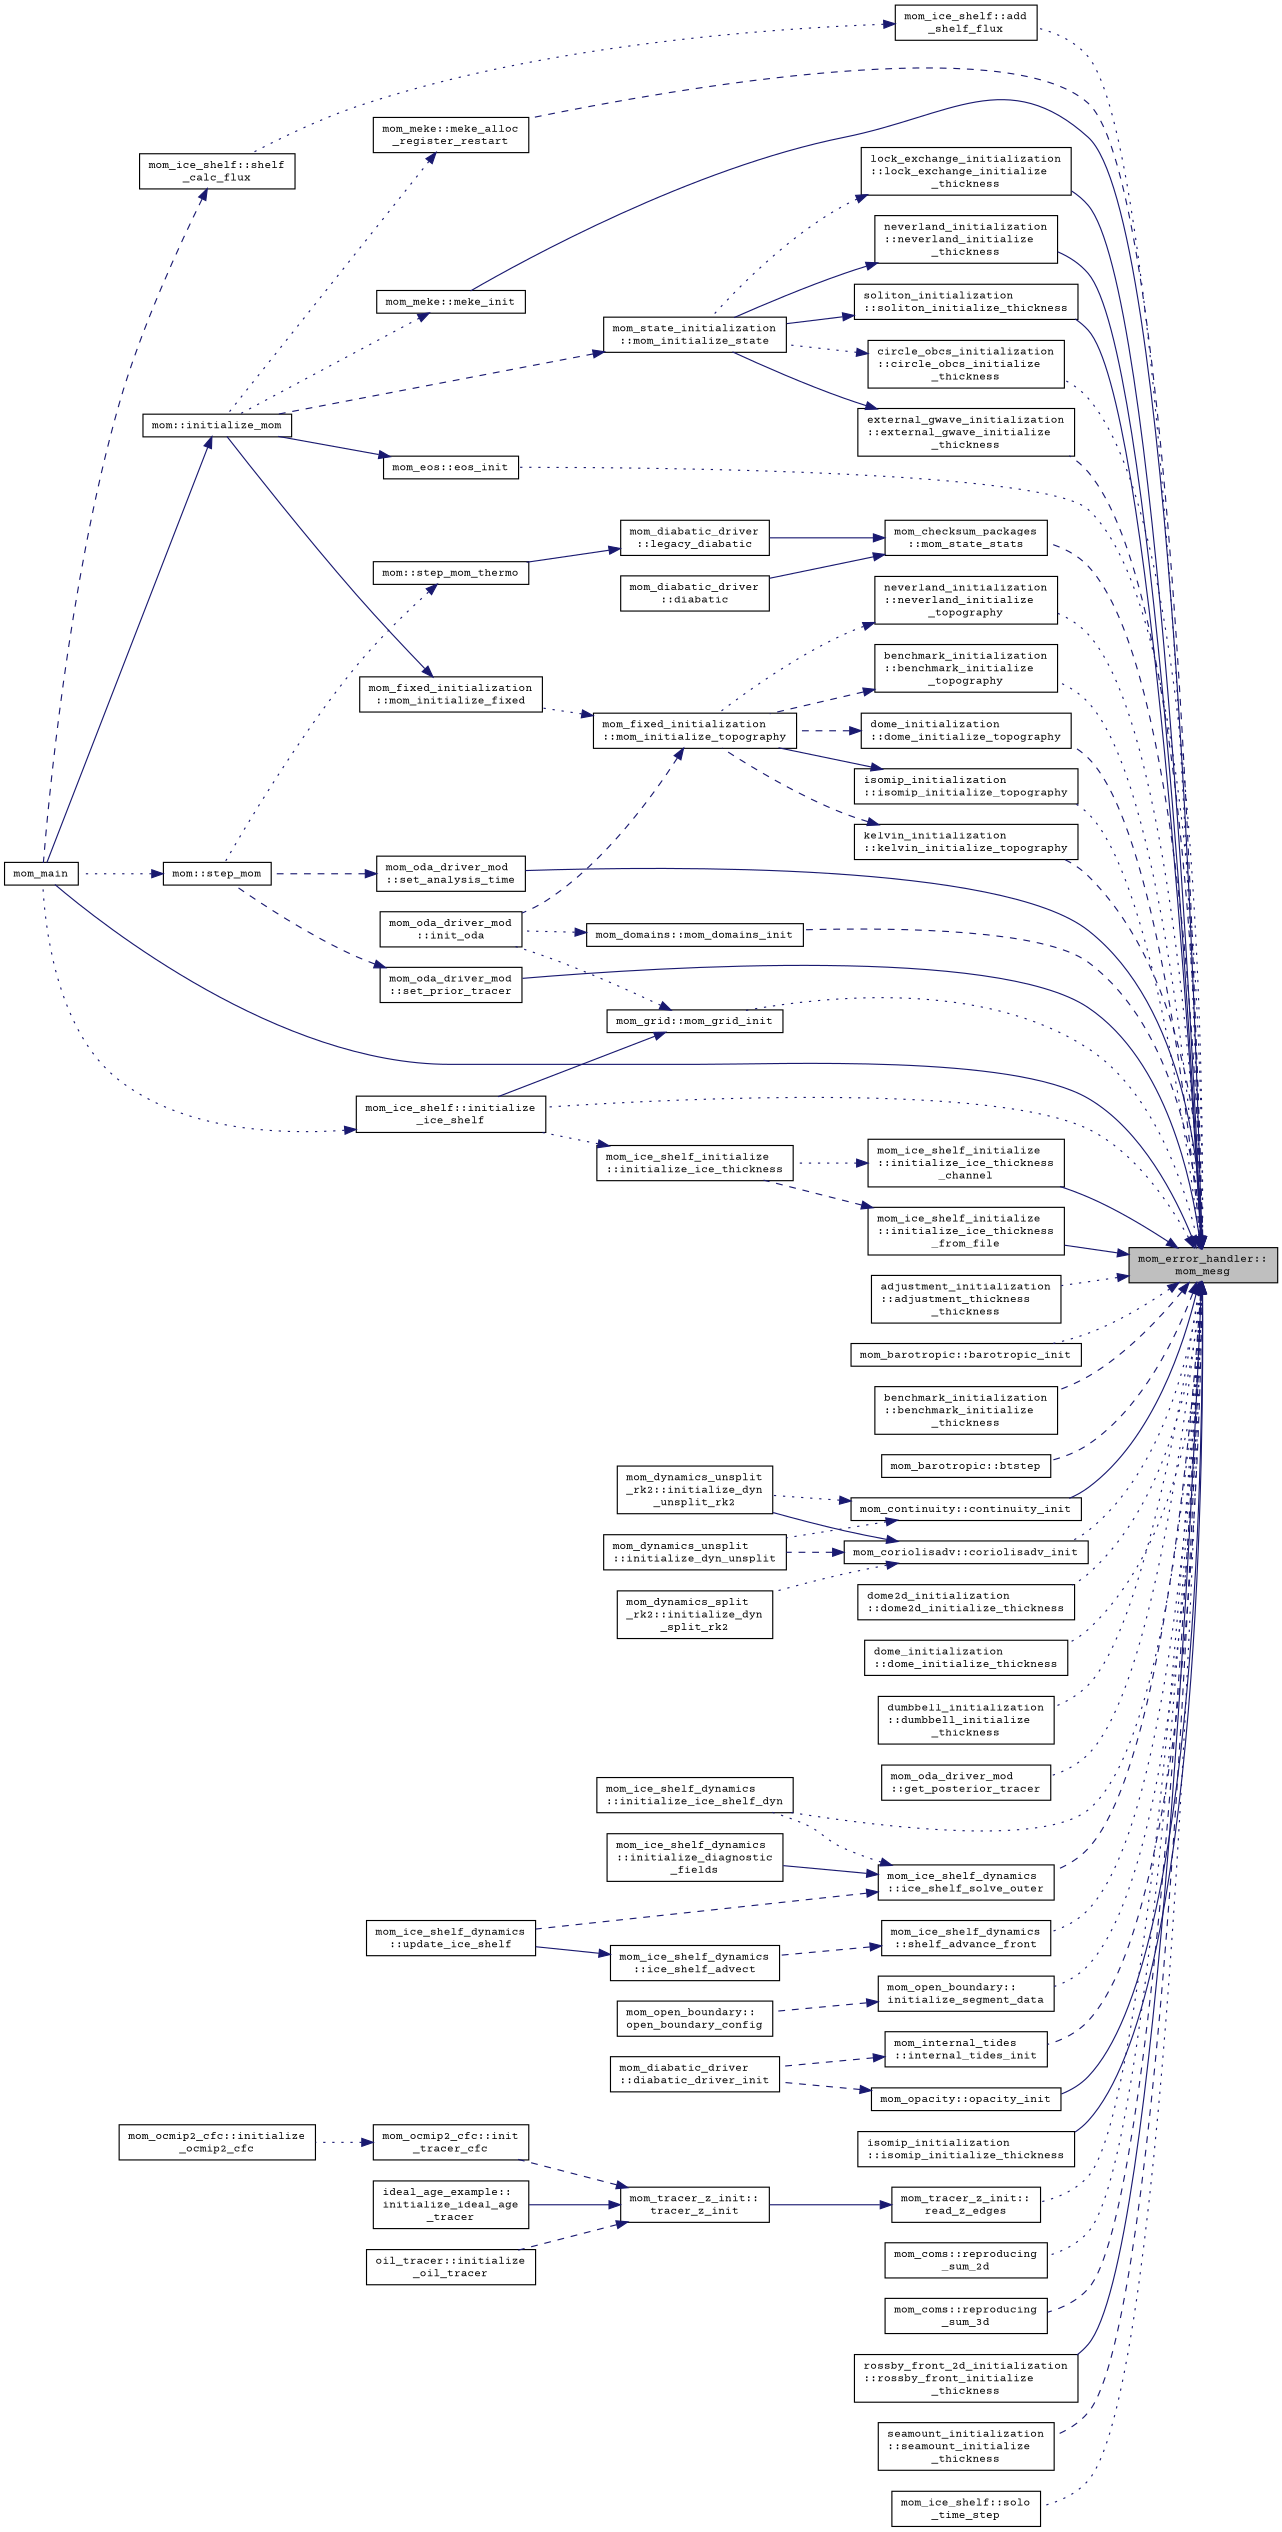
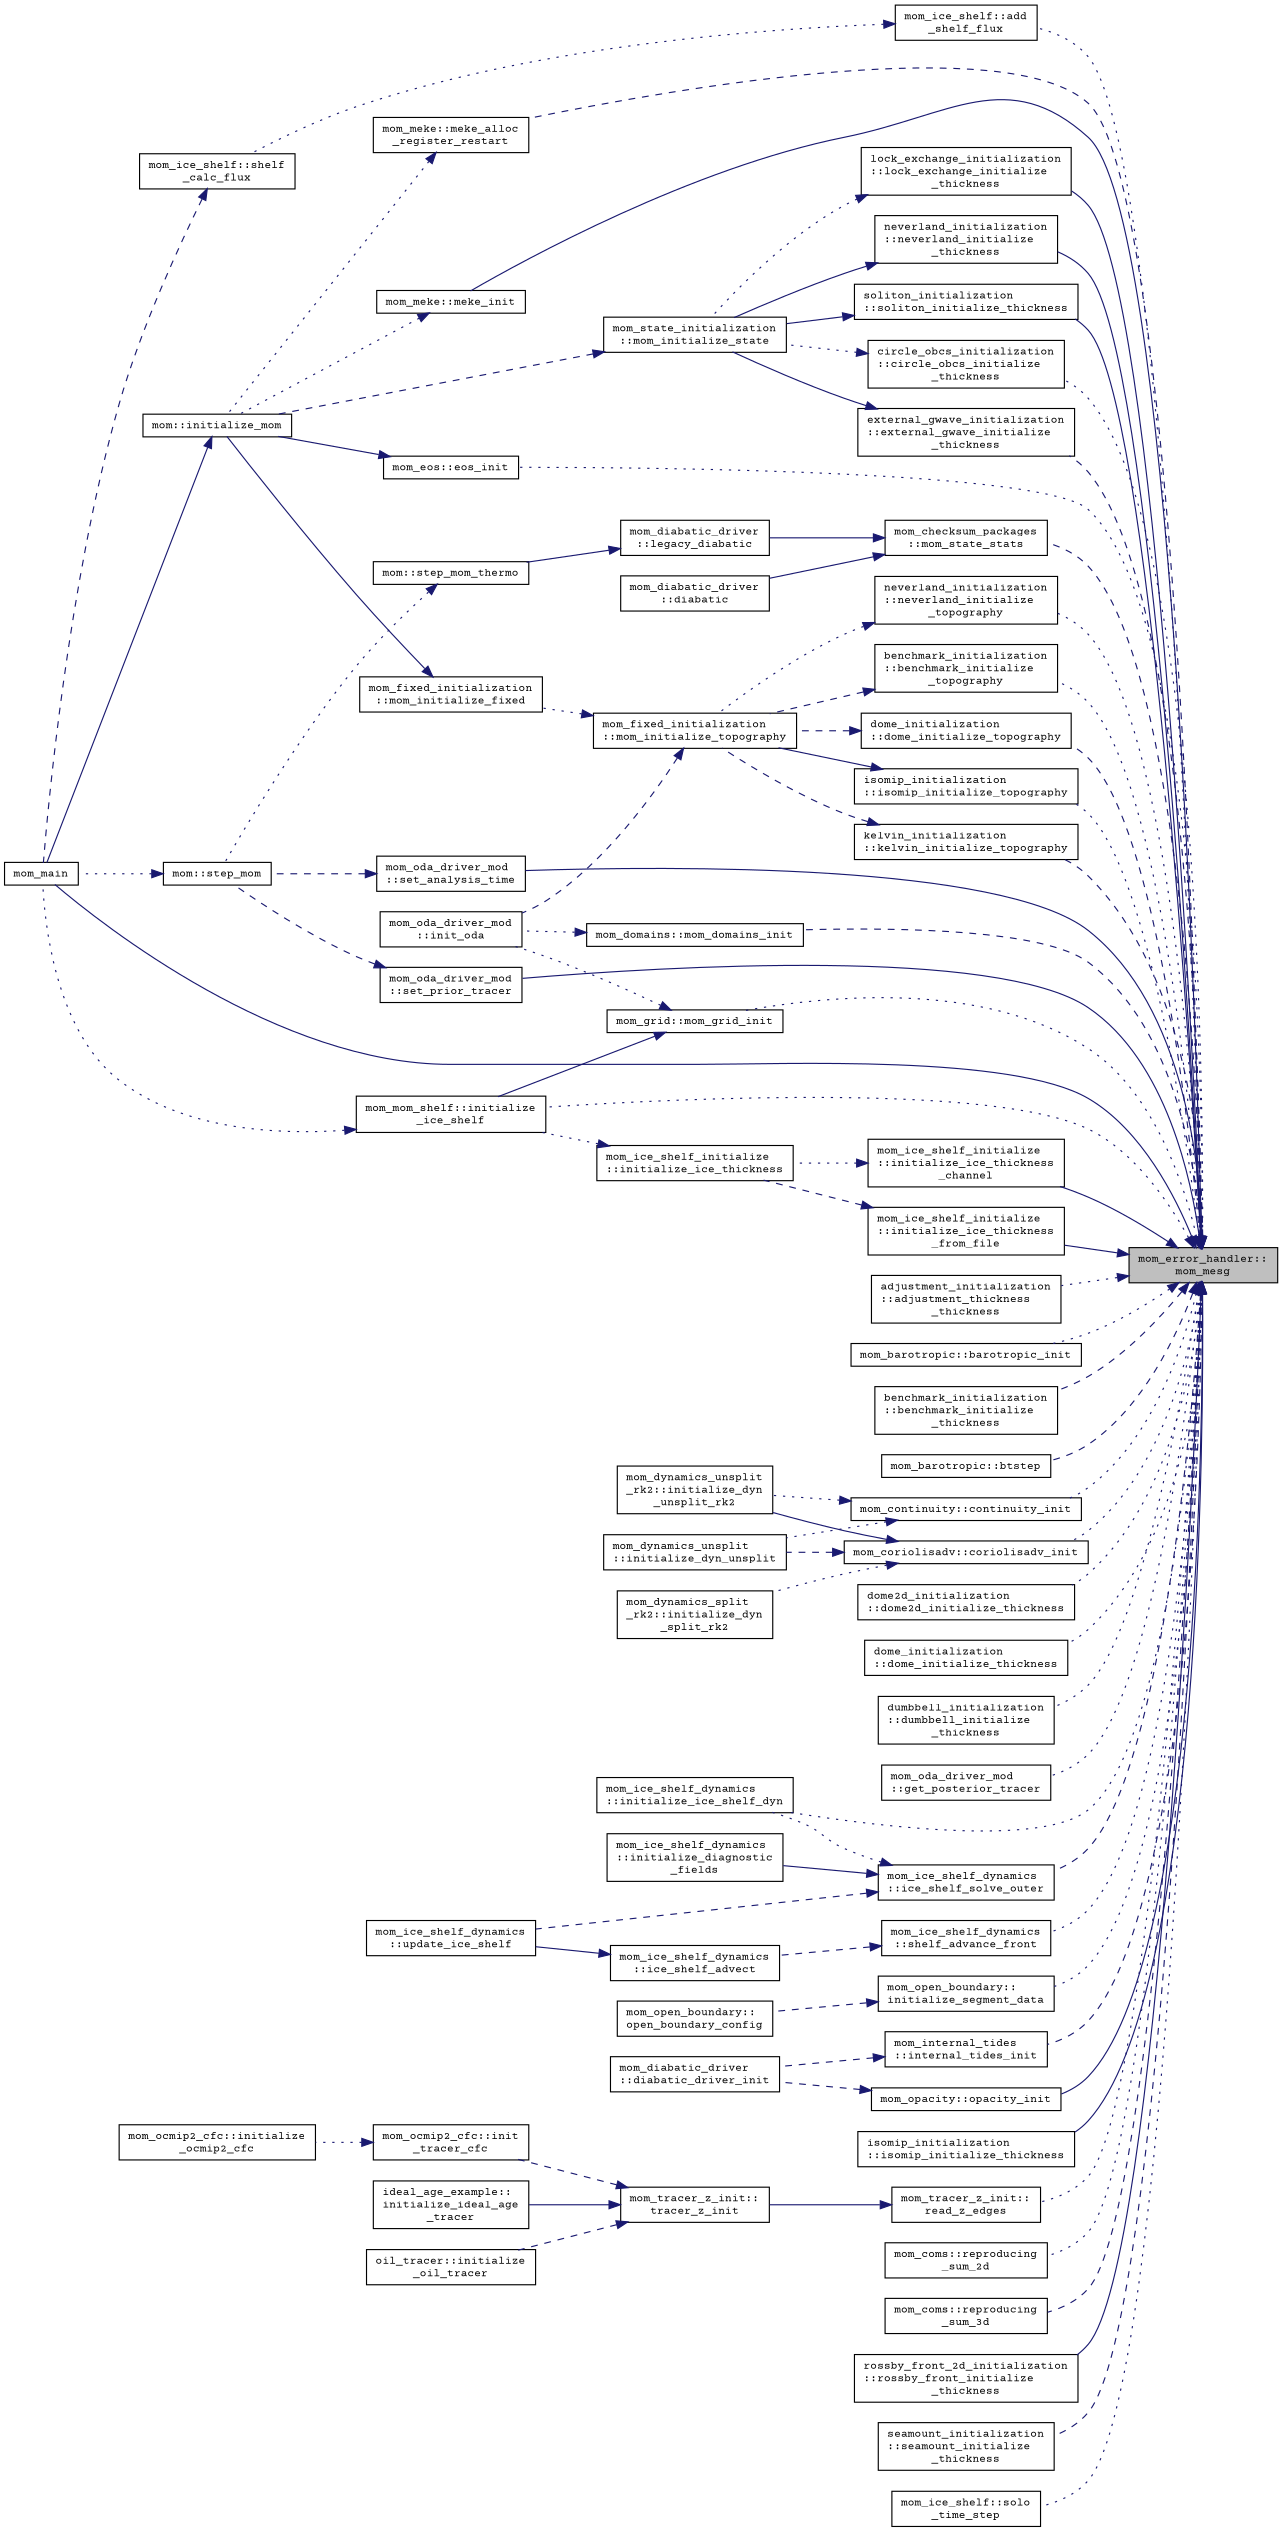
node "mom_ice_shelf::initialize _ice_shelf": label "mom_ice_shelf::initialize _ice_shelf" -> "mom_mom_shelf::initialize _ice_shelf"
edge "mom_continuity::continuity_init" -> "mom_error_handler:: mom_mesg": style solid -> dotted
